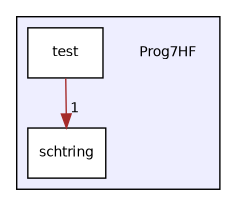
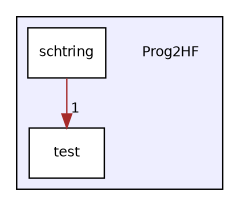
node "Prog7HF": label "Prog7HF" -> "Prog2HF"
edge "test" -> "schtring": reversed
